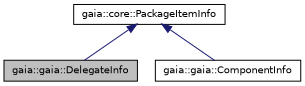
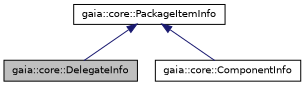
node "gaia::gaia::DelegateInfo": label "gaia::gaia::DelegateInfo" -> "gaia::core::DelegateInfo"
node "gaia::gaia::ComponentInfo": label "gaia::gaia::ComponentInfo" -> "gaia::core::ComponentInfo"
